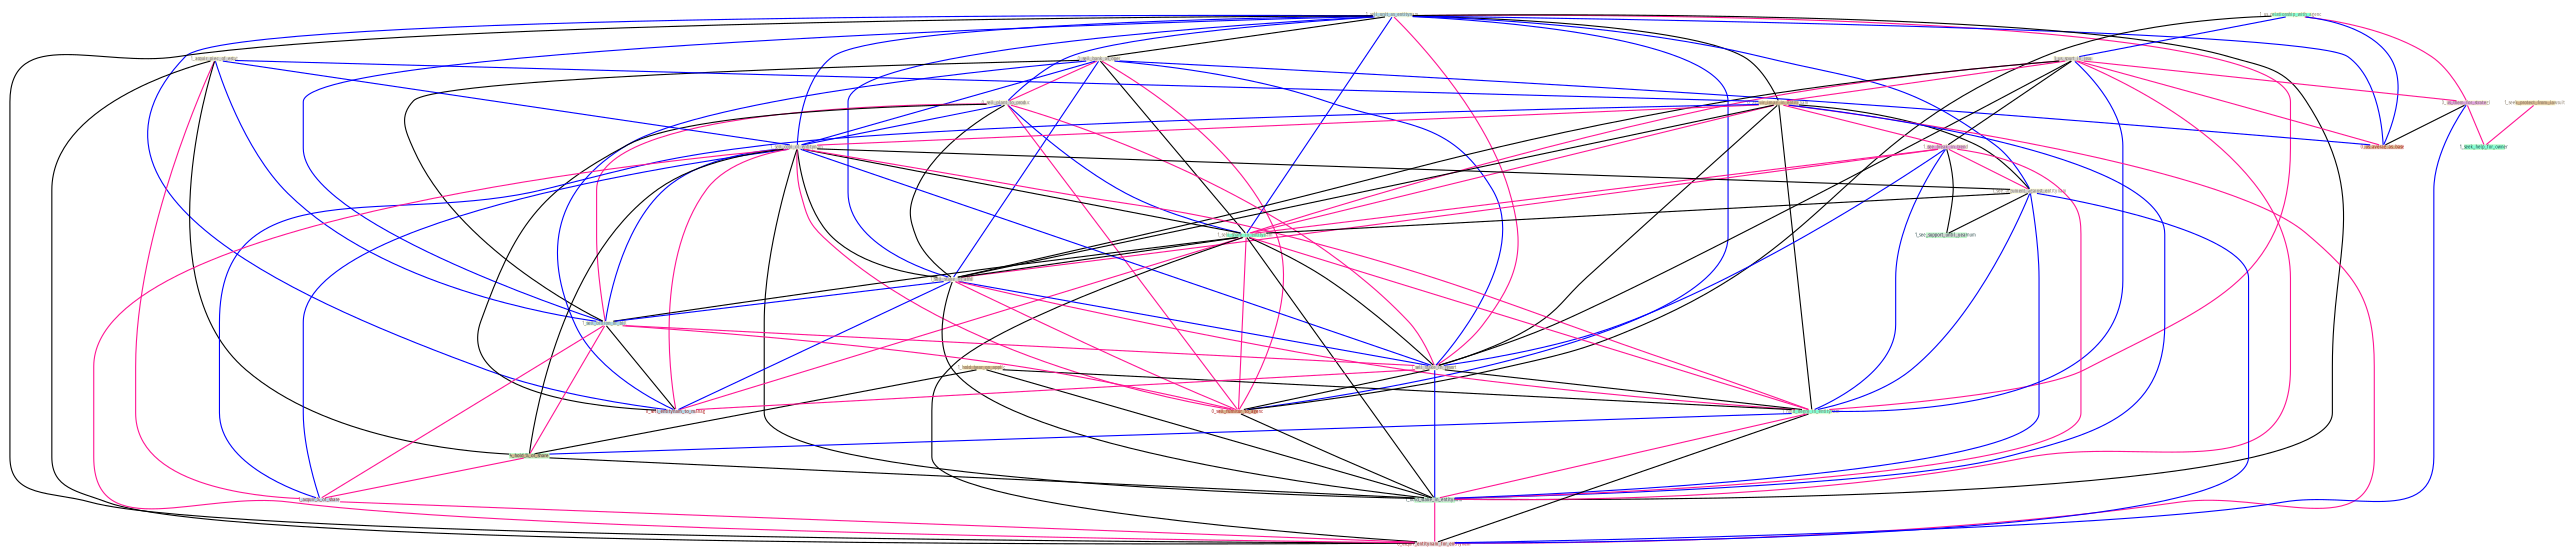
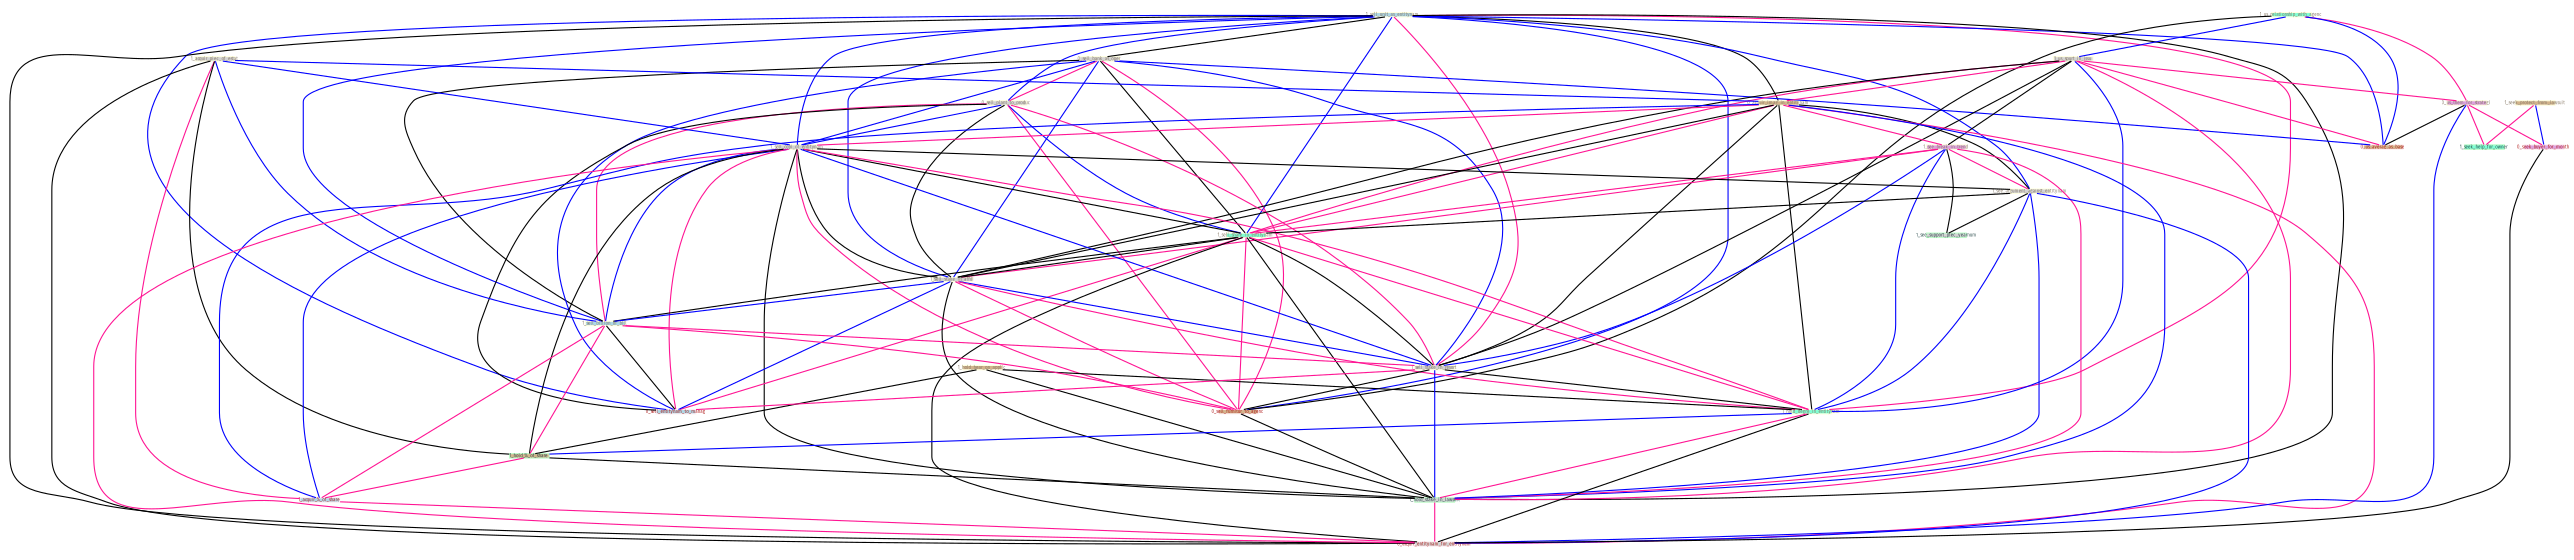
node "0_seek_buyer_for_month": added
node "1_see_support_until_yearnum": label "1_see_support_until_yearnum" -> "1_see_support_piec_yearnum"
node "4_hold_%_of_share": label "4_hold_%_of_share" -> "1_hold_%_of_share"
node "1_hold_stake_in_entitynam": label "1_hold_stake_in_entitynam" -> "1_hold_stake_in_lawsuit"
